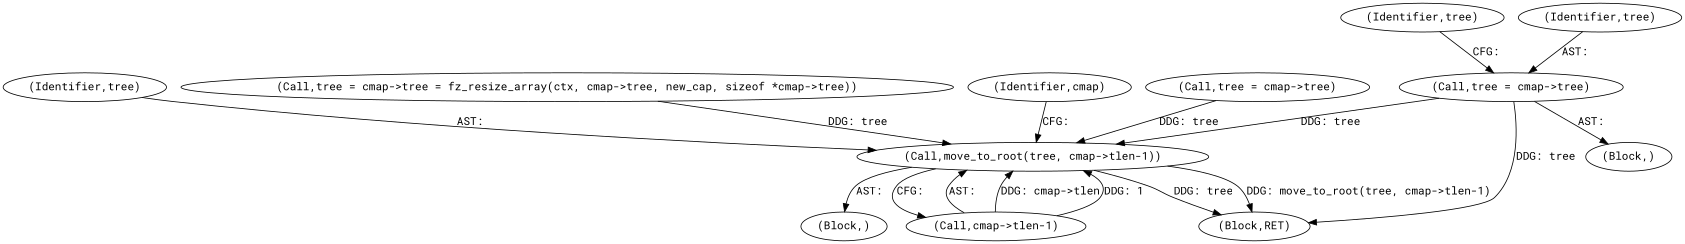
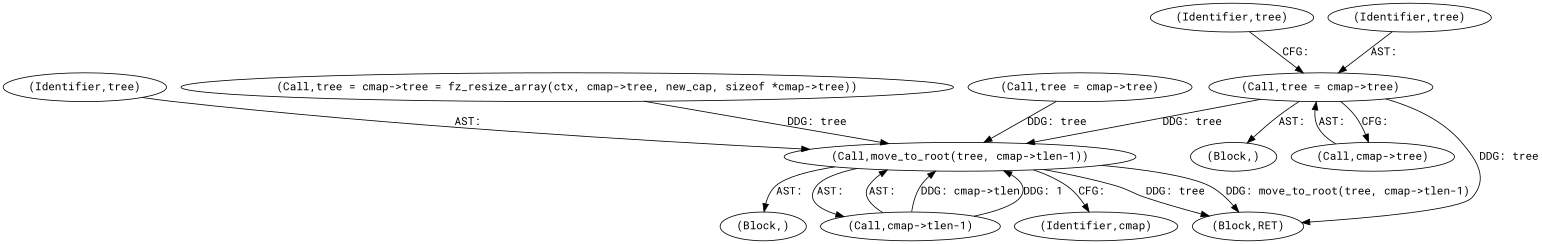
edge "(Identifier,cmap)" -> "(Call,move_to_root(tree, cmap->tlen-1))": reversed
node "(Call,cmap->tree)": added
edge "(Call,move_to_root(tree, cmap->tlen-1))" -> "(Call,cmap->tlen-1)": label "CFG: " -> "AST: "
